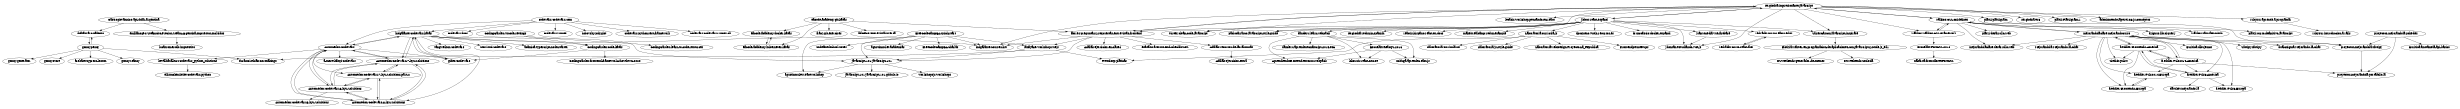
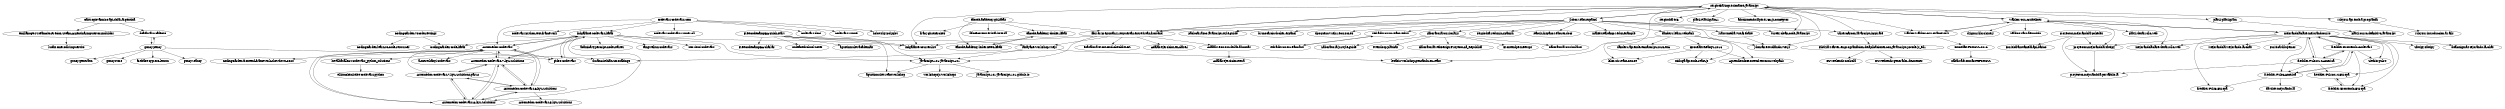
edge "sergiodxa/impresionante-javascript" -> "UlisesGascon/javascript-inspirate": reversed
node "freddier/Frontend2-America": label "freddier/Frontend2-America" -> "freddier/Frontend2-Codewars"
edge "ianaya89/workshop-vuejs" -> "eventloop/platicas": now "ianaya89/workshop-vuejs" -> "leoasis/workshop-pensando-en-react"
edge "Automedon/Codewars" -> "Automedon/CodeWars-7-kyu-Soluitions-part-2": reversed
